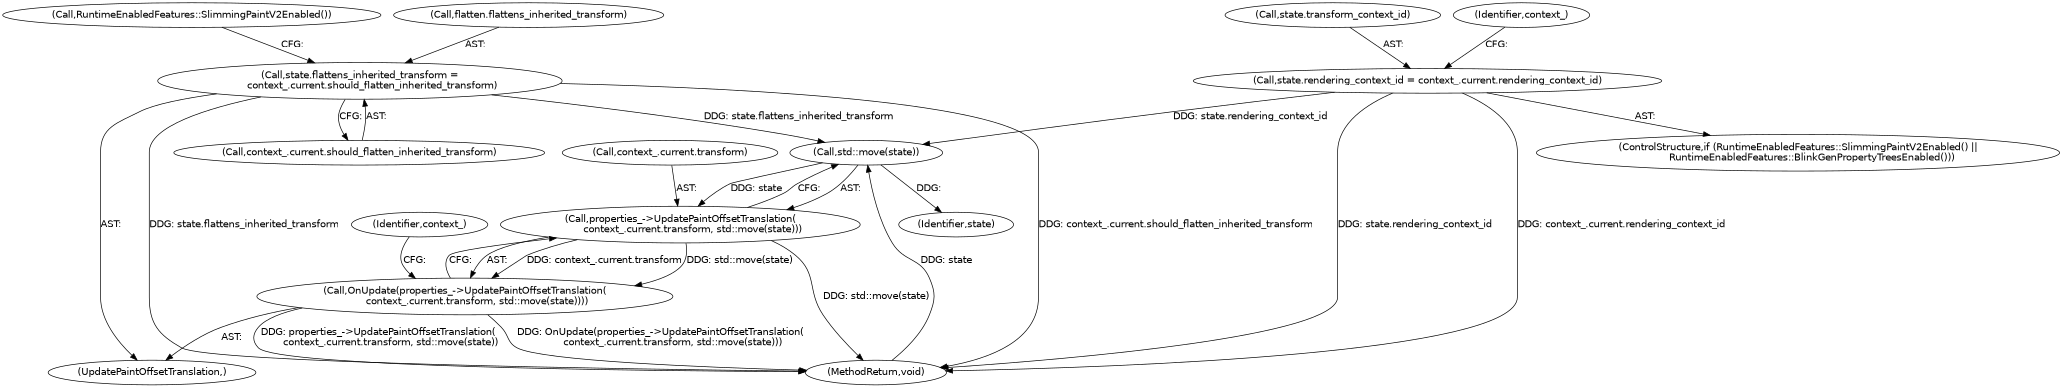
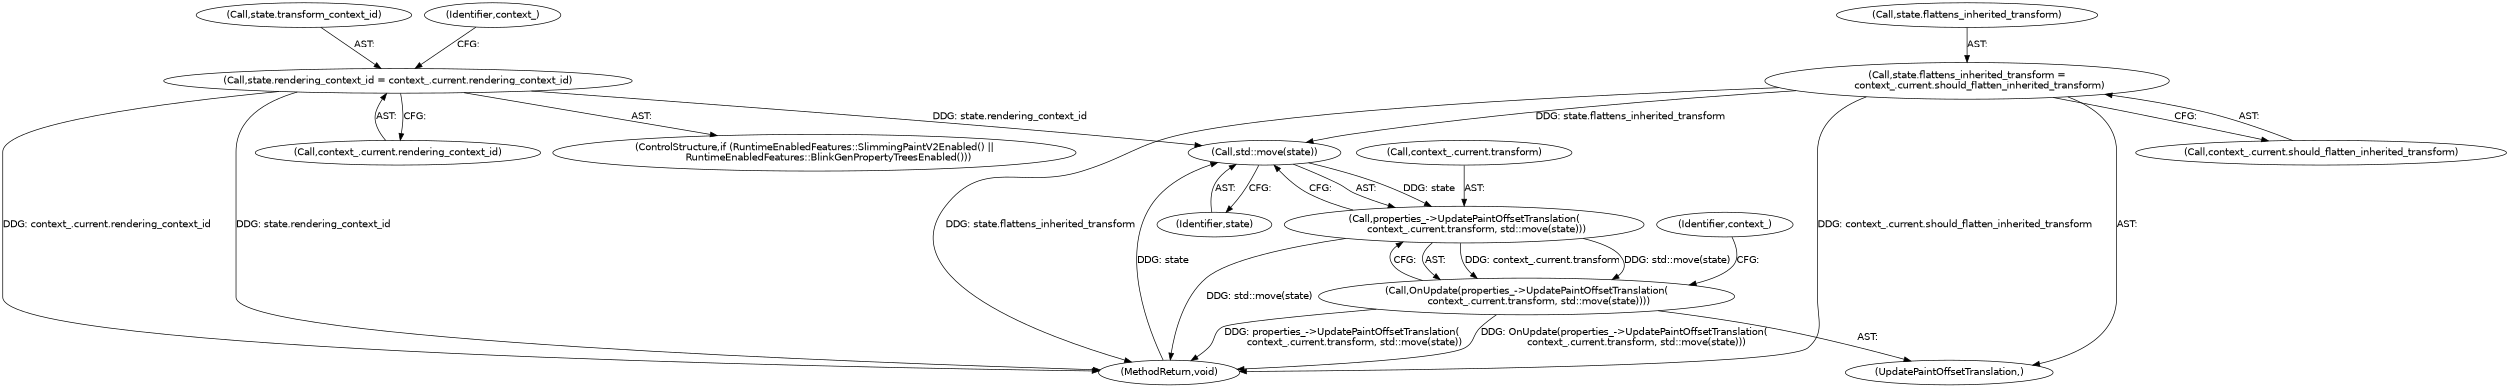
node "(Call,RuntimeEnabledFeatures::SlimmingPaintV2Enabled())": removed
node "(Call,flatten.flattens_inherited_transform)": label "(Call,flatten.flattens_inherited_transform)" -> "(Call,state.flattens_inherited_transform)"
node "(Call,context_.current.rendering_context_id)": added
edge "(Identifier,state)" -> "(Call,std::move(state))": added, label "AST:"
edge "(Call,std::move(state))" -> "(Identifier,state)": label "DDG: " -> "CFG: "
